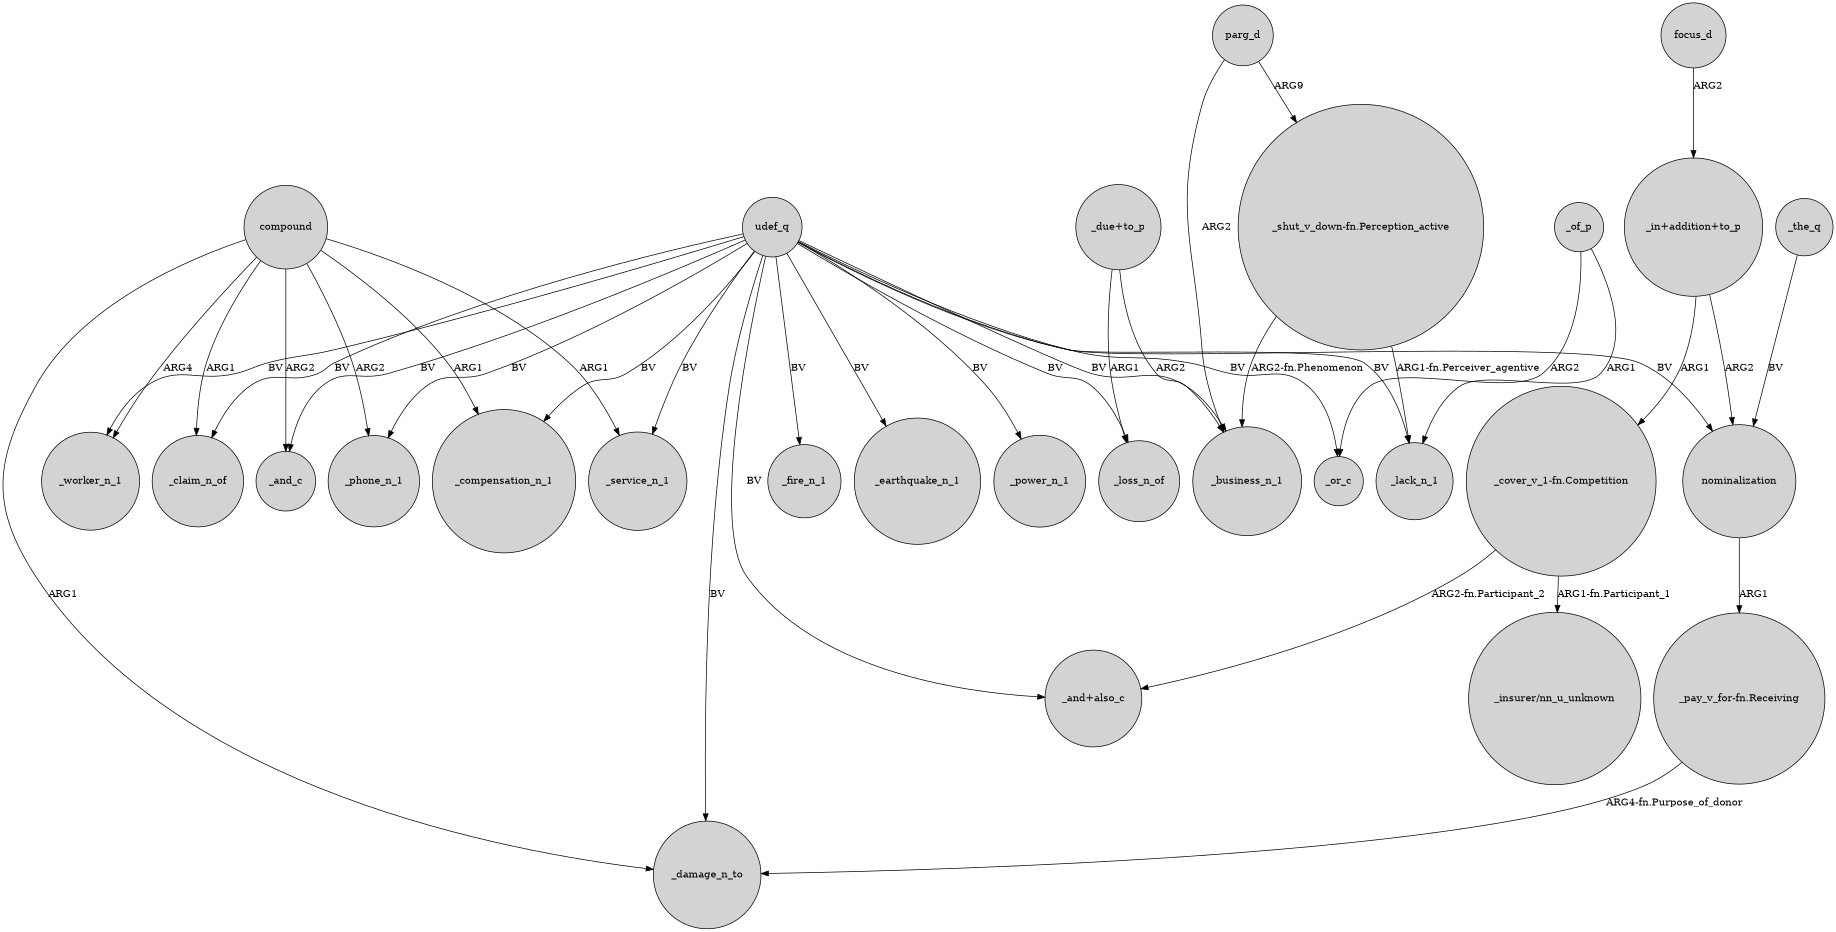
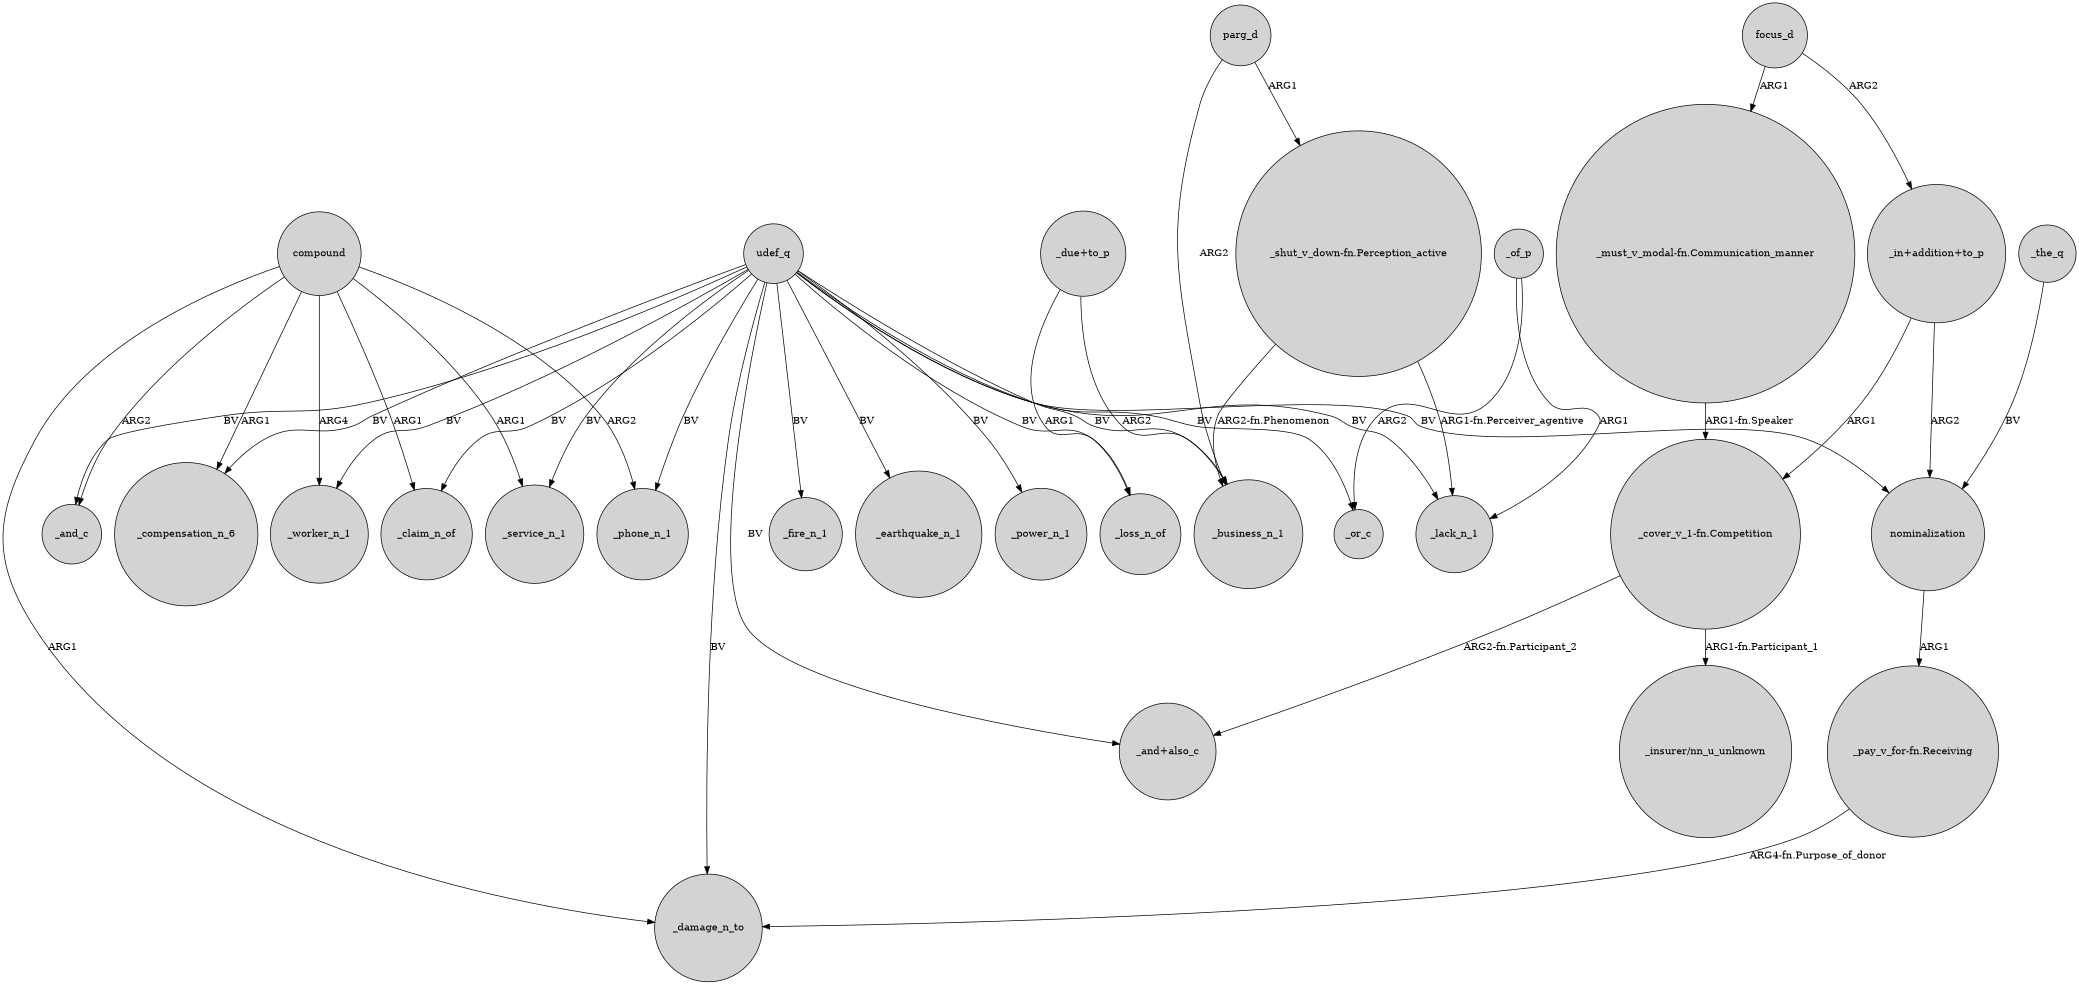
edge "parg_d" -> "_shut_v_down-fn.Perception_active": label "ARG9" -> "ARG1"
node "_must_v_modal-fn.Communication_manner": added
node "_compensation_n_1": label "_compensation_n_1" -> "_compensation_n_6"
